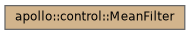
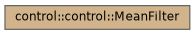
node "apollo::control::MeanFilter": label "apollo::control::MeanFilter" -> "control::control::MeanFilter"
